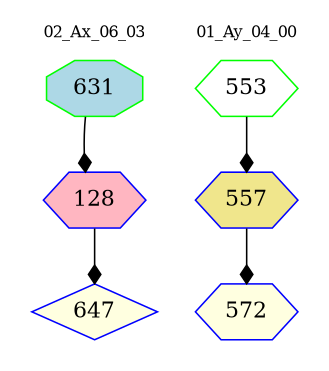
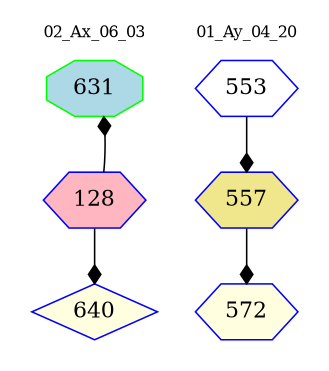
cluster "01_Ay_04_00": label "01_Ay_04_00" -> "01_Ay_04_20"
node "553": color green -> blue
edge "631" -> "128": reversed
node "647": label "647" -> "640"
